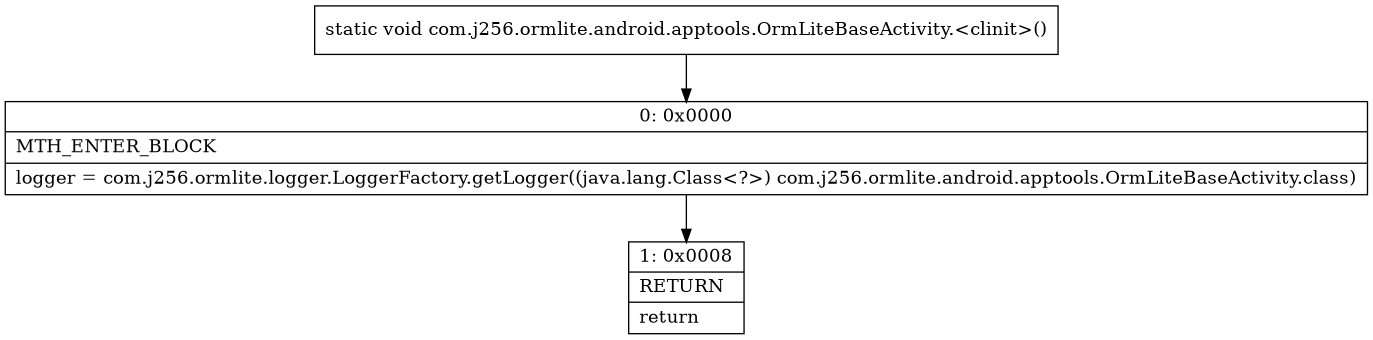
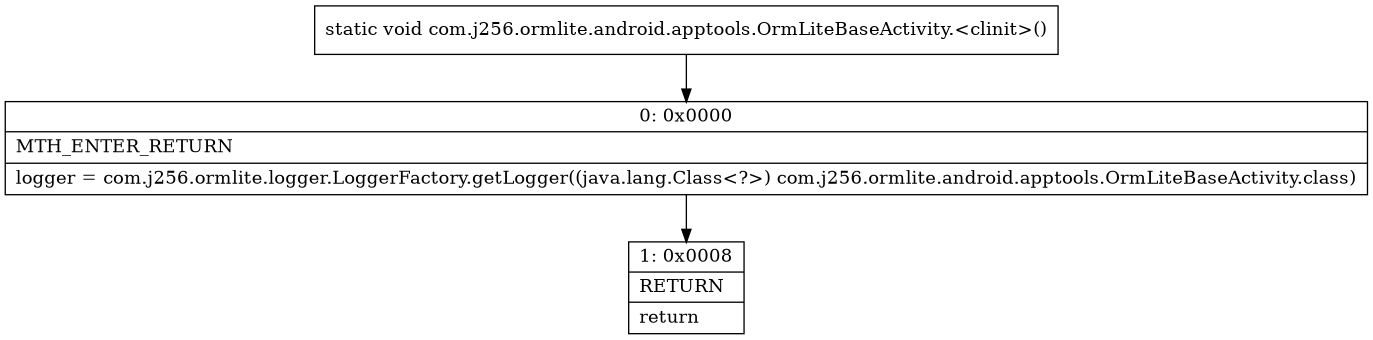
node "0: 0x0000": text "MTH_ENTER_BLOCK" -> "MTH_ENTER_RETURN"
